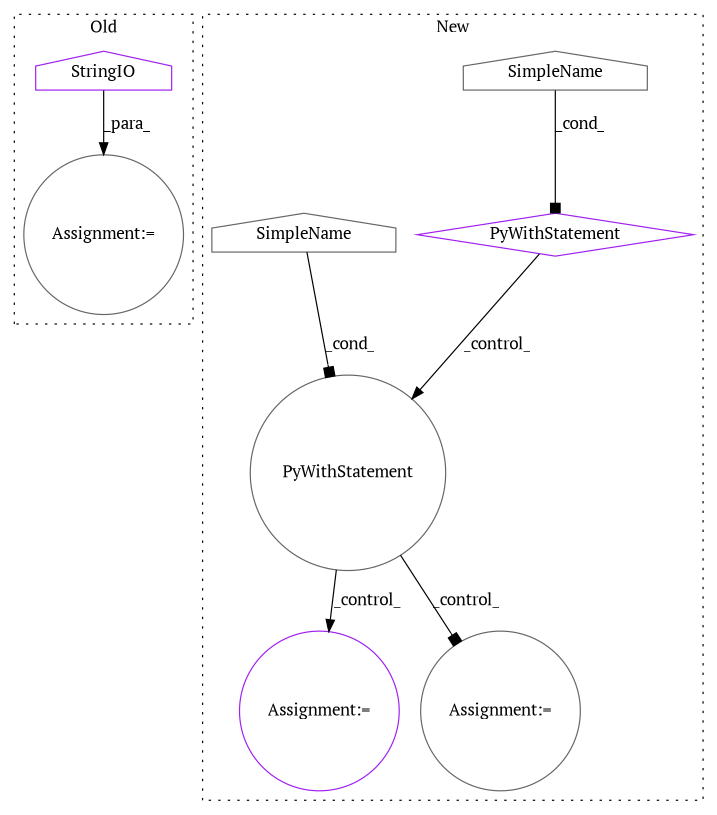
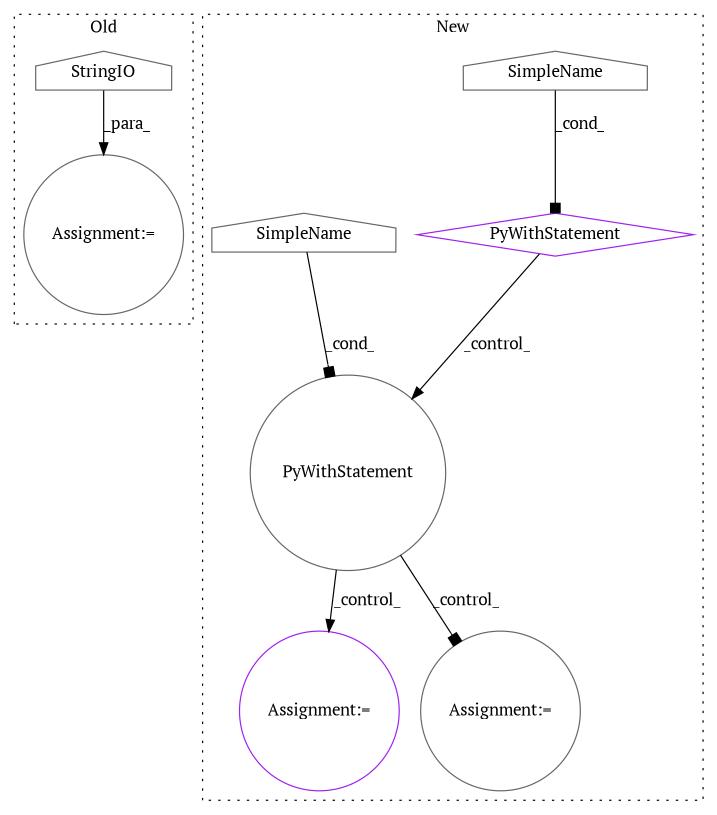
node "StringIO": color purple -> gray40
